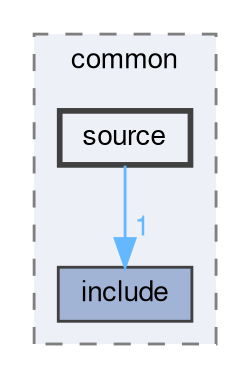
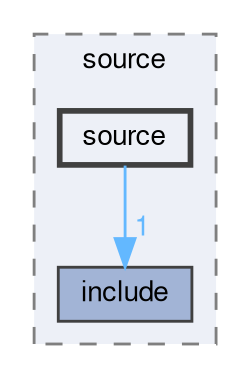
cluster "common": label "common" -> "source"
